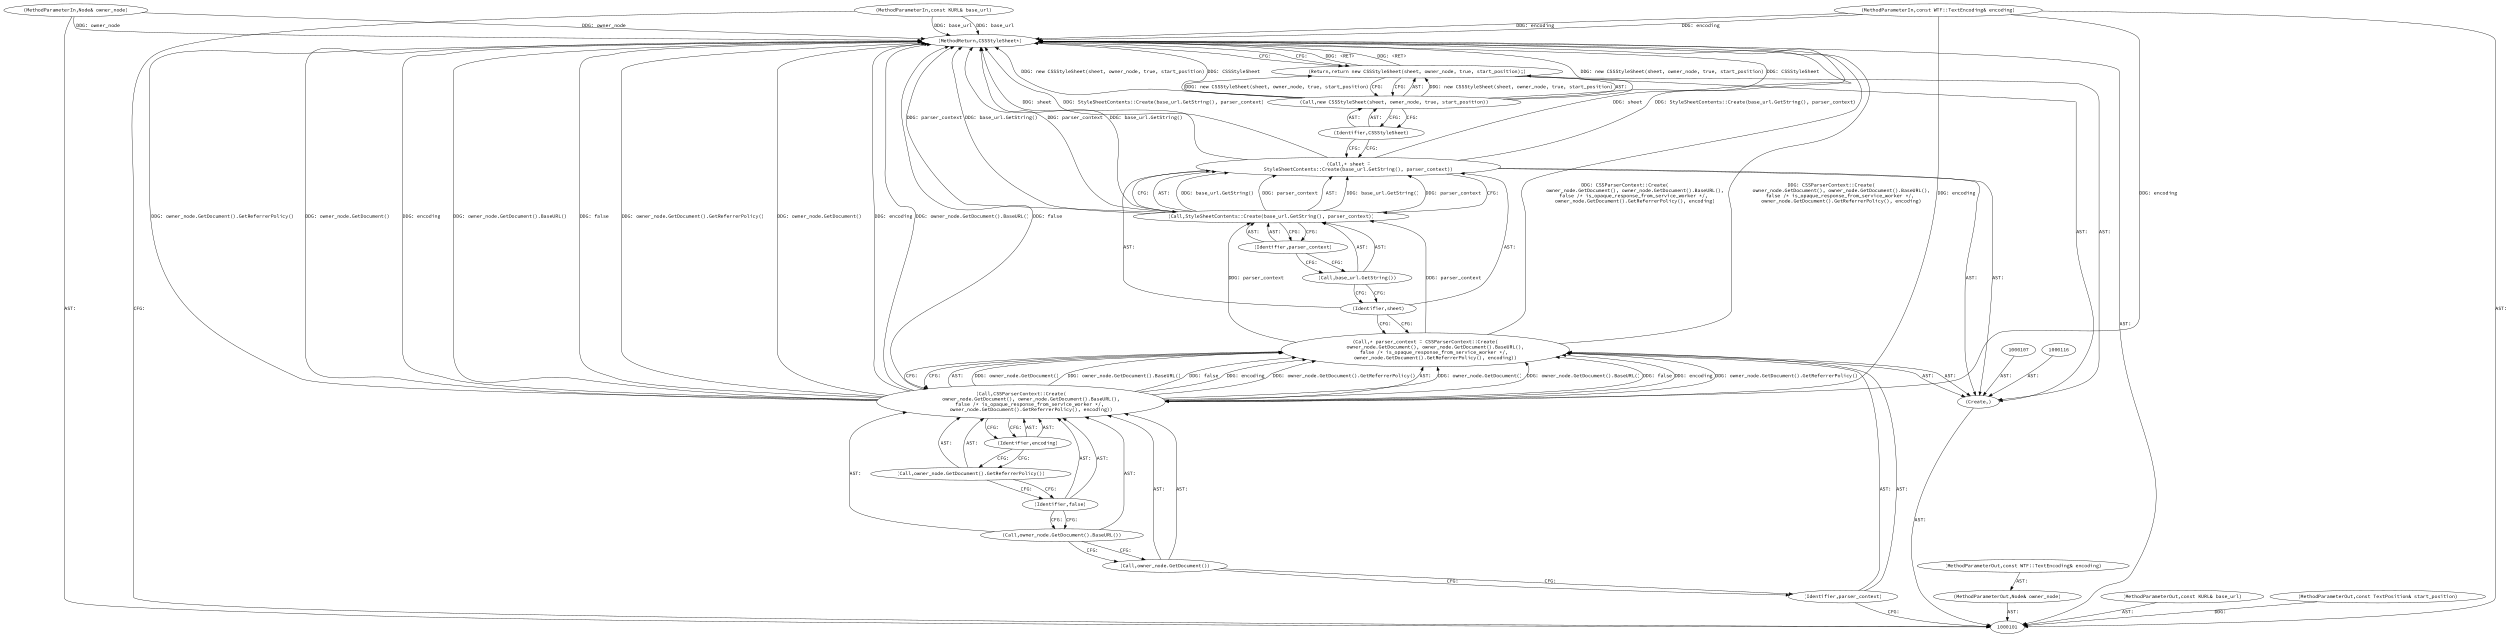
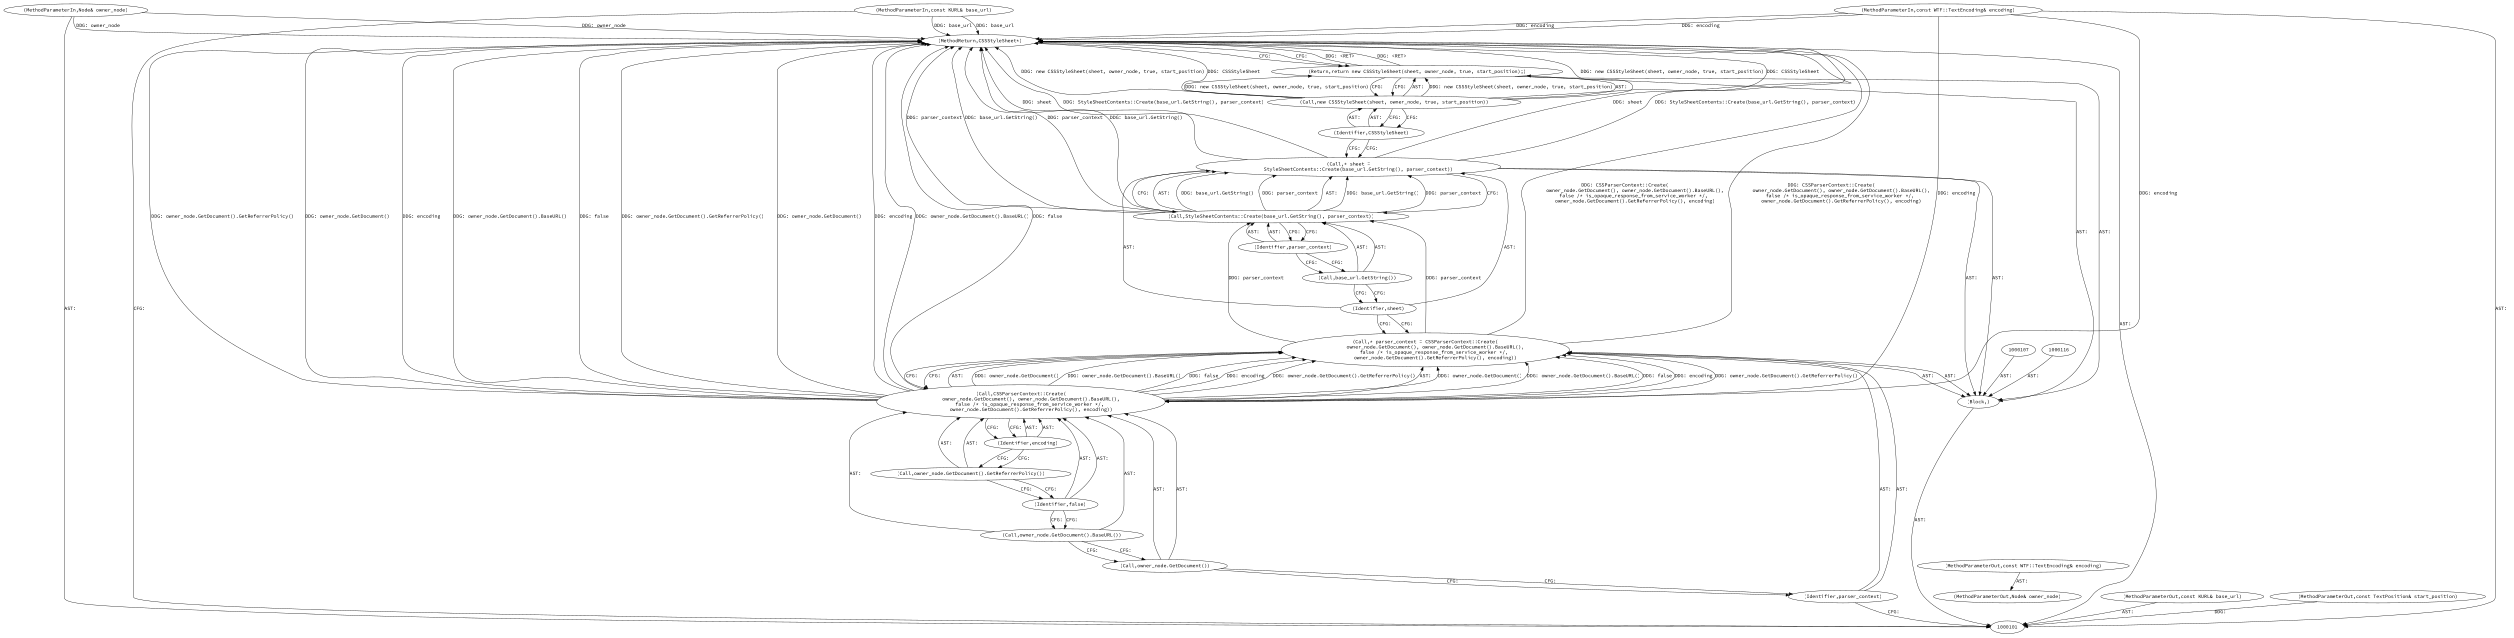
node "(Create,)": label "(Create,)" -> "(Block,)"
edge "(MethodParameterOut,Node& owner_node)" -> "1000101": removed, label "AST:"
